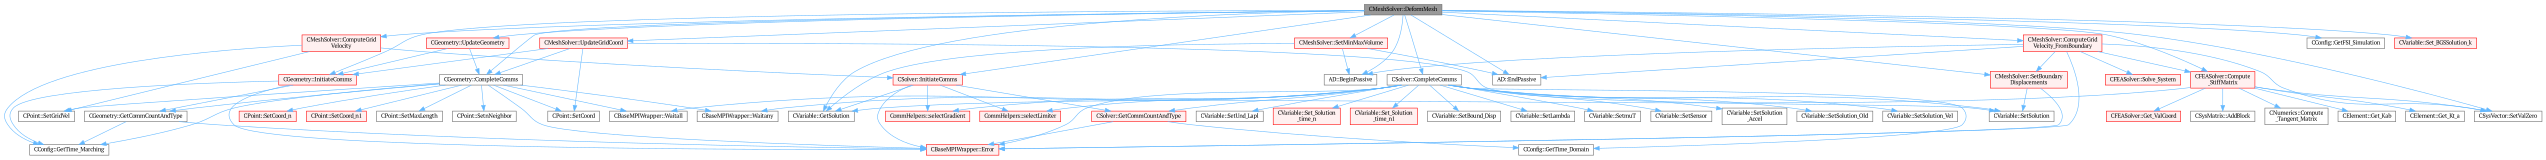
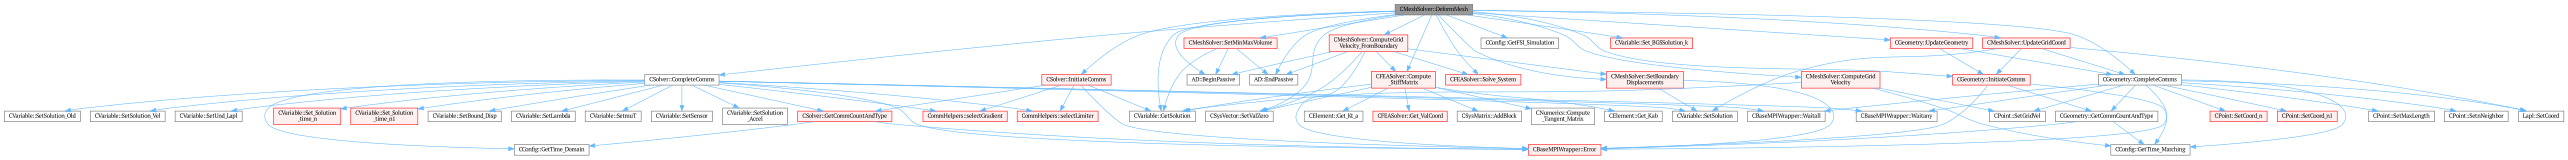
edge "CMeshSolver::DeformMesh" -> "CFEASolver::Solve_System": added
edge "CMeshSolver::ComputeGrid Velocity" -> "CSolver::InitiateComms": now "CMeshSolver::ComputeGrid Velocity" -> "CVariable::GetSolution"
node "CPoint::SetCoord": label "CPoint::SetCoord" -> "Lapl::SetCoord"
